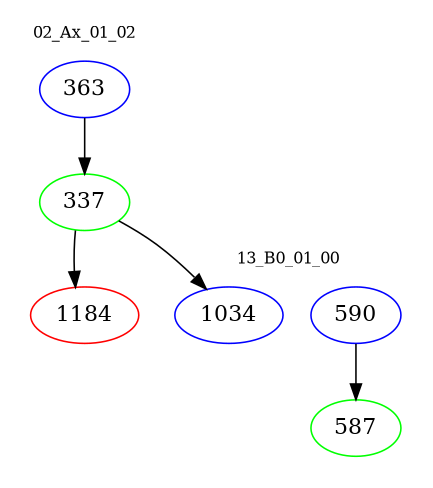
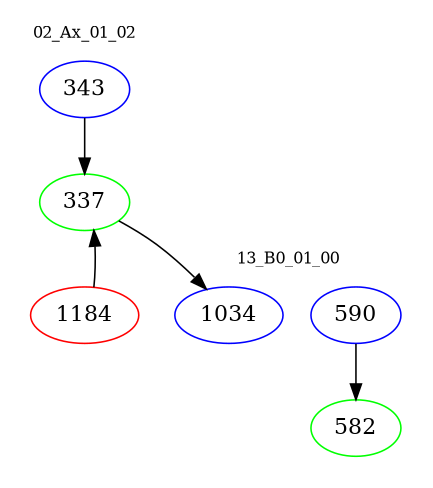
node "363": label "363" -> "343"
edge "337" -> "1184": reversed
node "587": label "587" -> "582"
